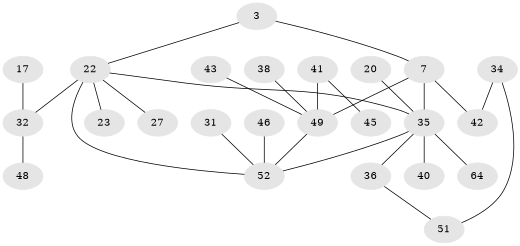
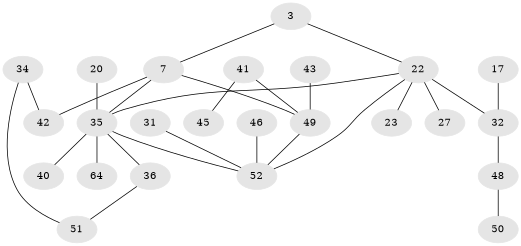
node "38": removed
node "50": added
